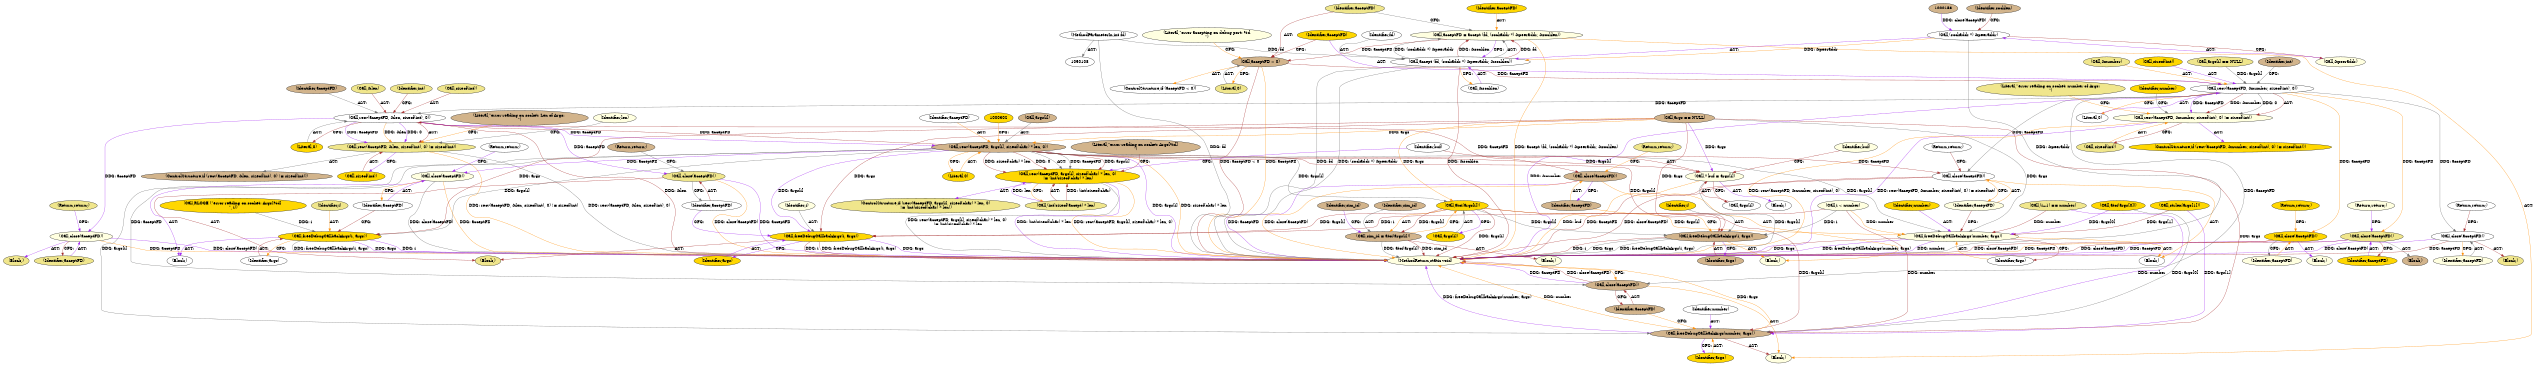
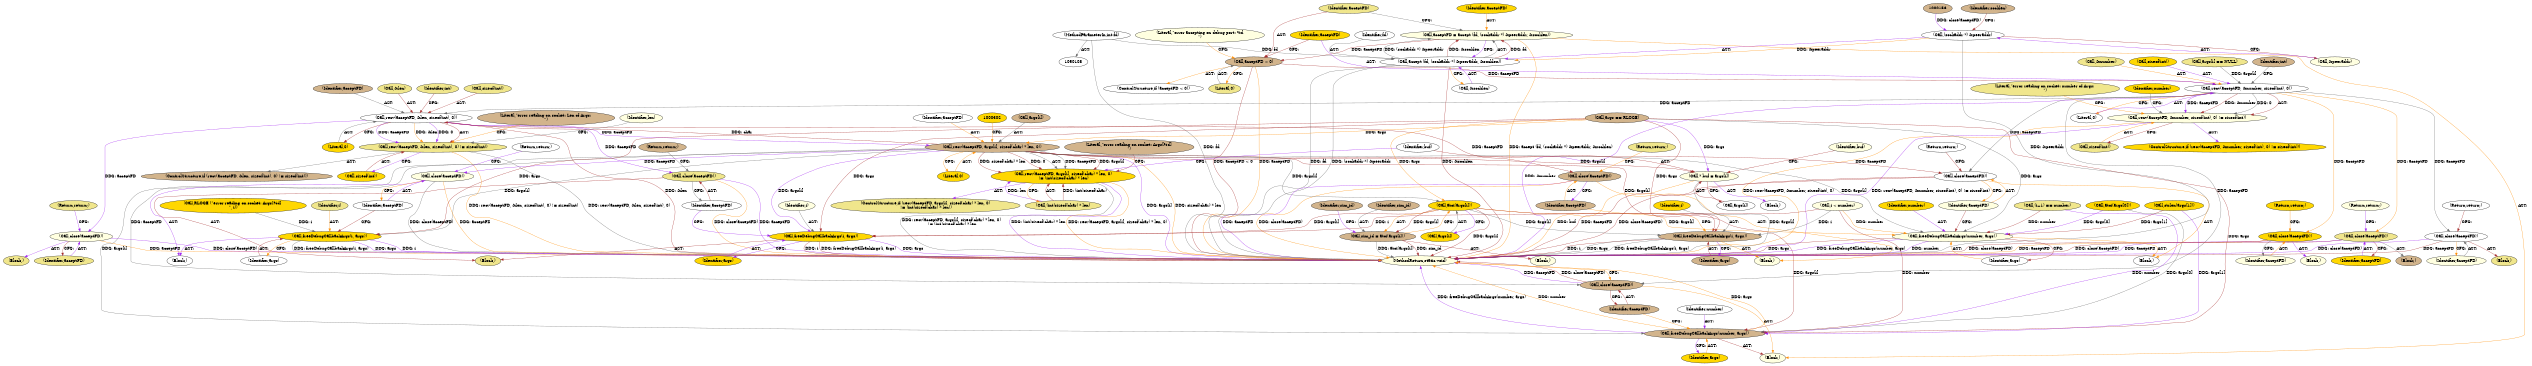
node "(Call,args == NULL)": label "(Call,args == NULL)" -> "(Call,args == RLOGE)"
edge "(Call,recv(acceptFD, args[i], sizeof(char) * len, 0))" -> "(Call,recv(acceptFD, &len, sizeof(int), 0))": label "DDG: acceptFD" -> "DDG: char"
node "(Call,(int)sizeof(accept) * len)": label "(Call,(int)sizeof(accept) * len)" -> "(Call,(int)sizeof(char) * len)"
